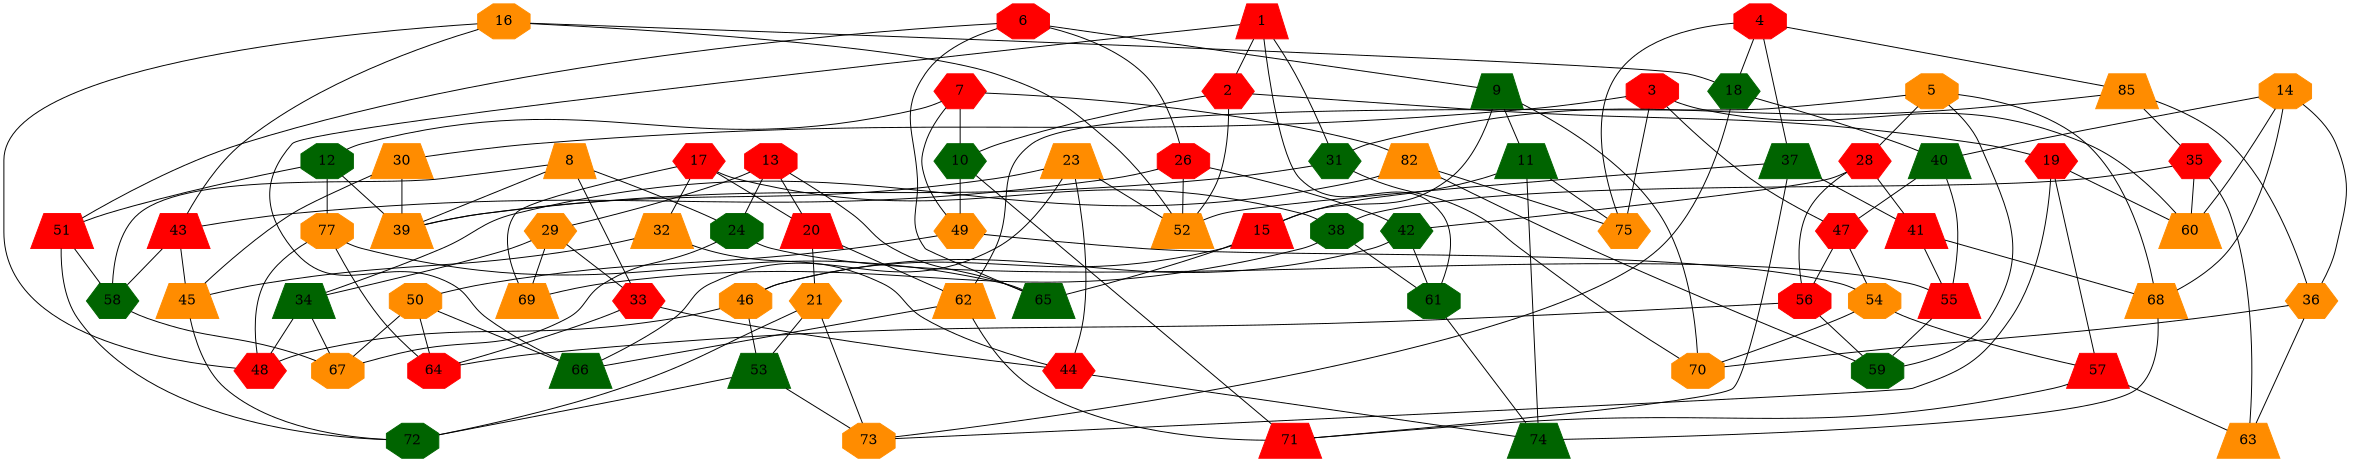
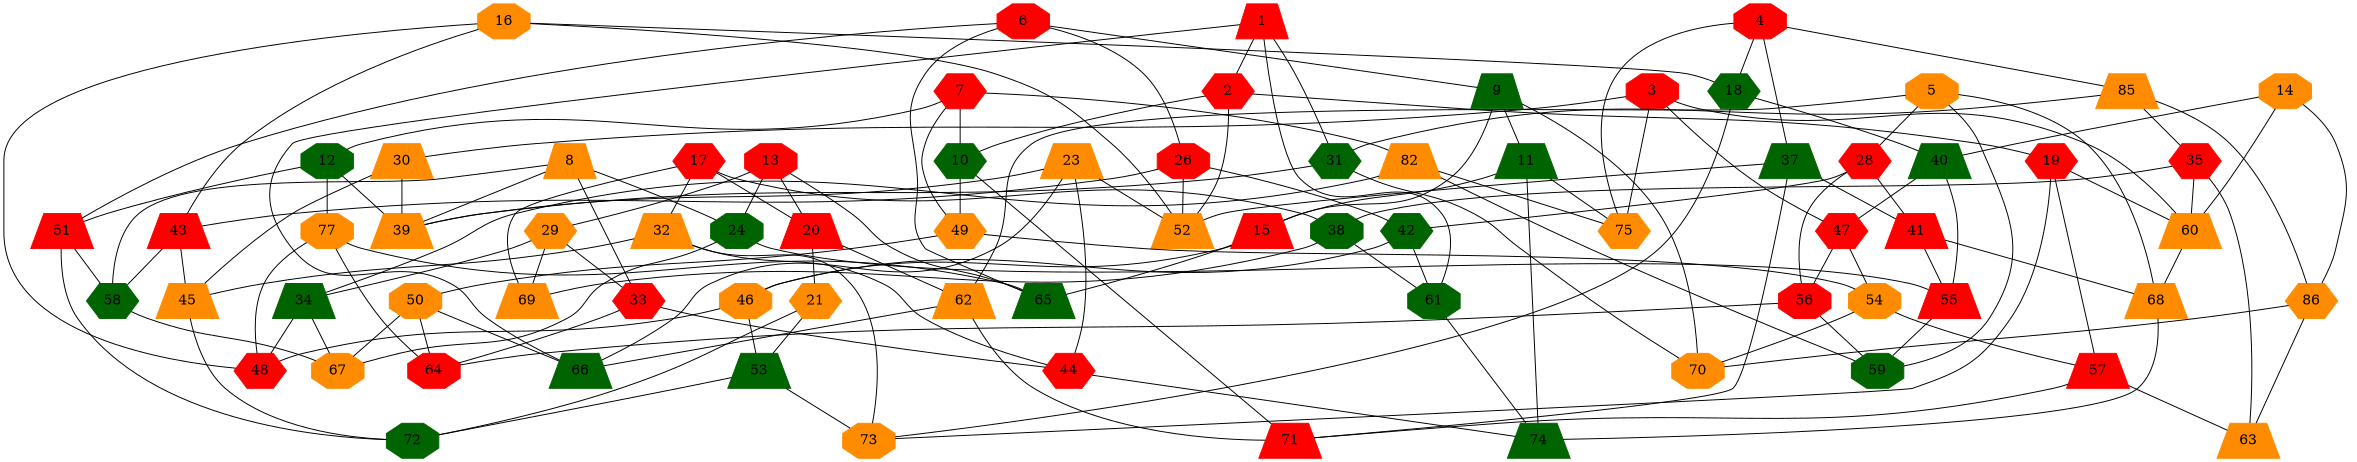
edge "14" -- "68": now "60" -- "68"
node "36": label "36" -> "86"
edge "21" -- "73": now "32" -- "73"
